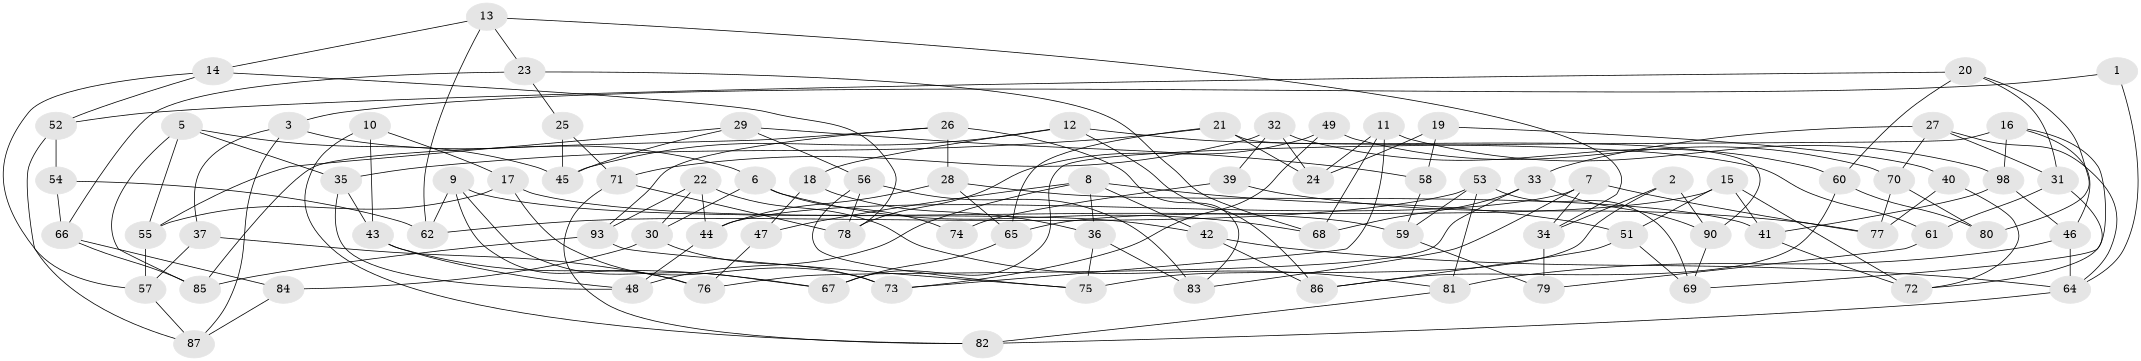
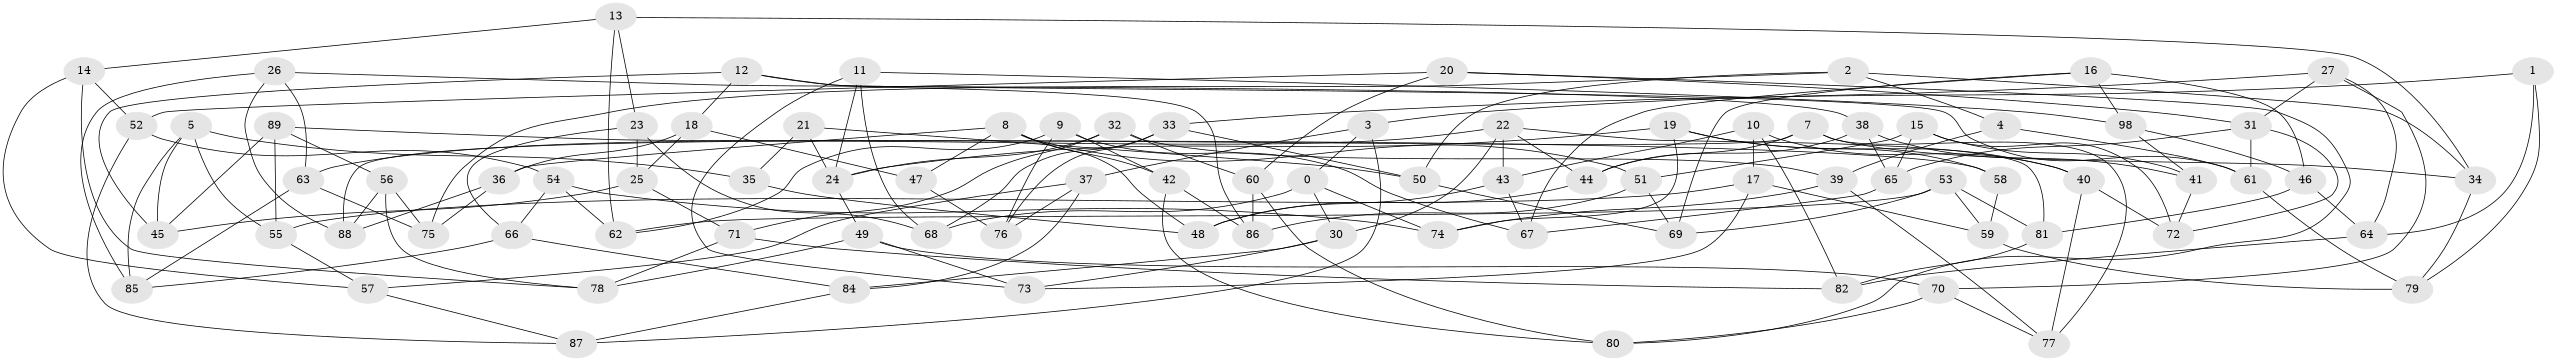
node "29": label "29" -> "89"
node "4": added
edge "18" -- "25": added
edge "21" -- "65": now "31" -- "65"
edge "10" -- "40": added
node "6": label "6" -> "0"
node "28": label "28" -> "38"
edge "1" -- "79": added
edge "35" -- "43": now "22" -- "43"
edge "24" -- "49": added
edge "54" -- "74": added
edge "19" -- "74": added
node "93": label "93" -> "63"
node "90": label "90" -> "50"
edge "42" -- "64": now "42" -- "80"
edge "37" -- "84": added
node "83": label "83" -> "88"
